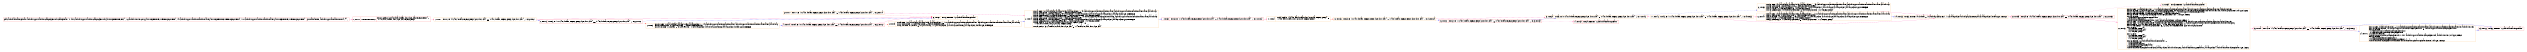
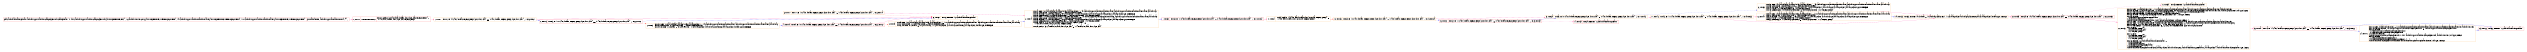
edge "17: 0x0048" -> "15: 0x003a": reversed
